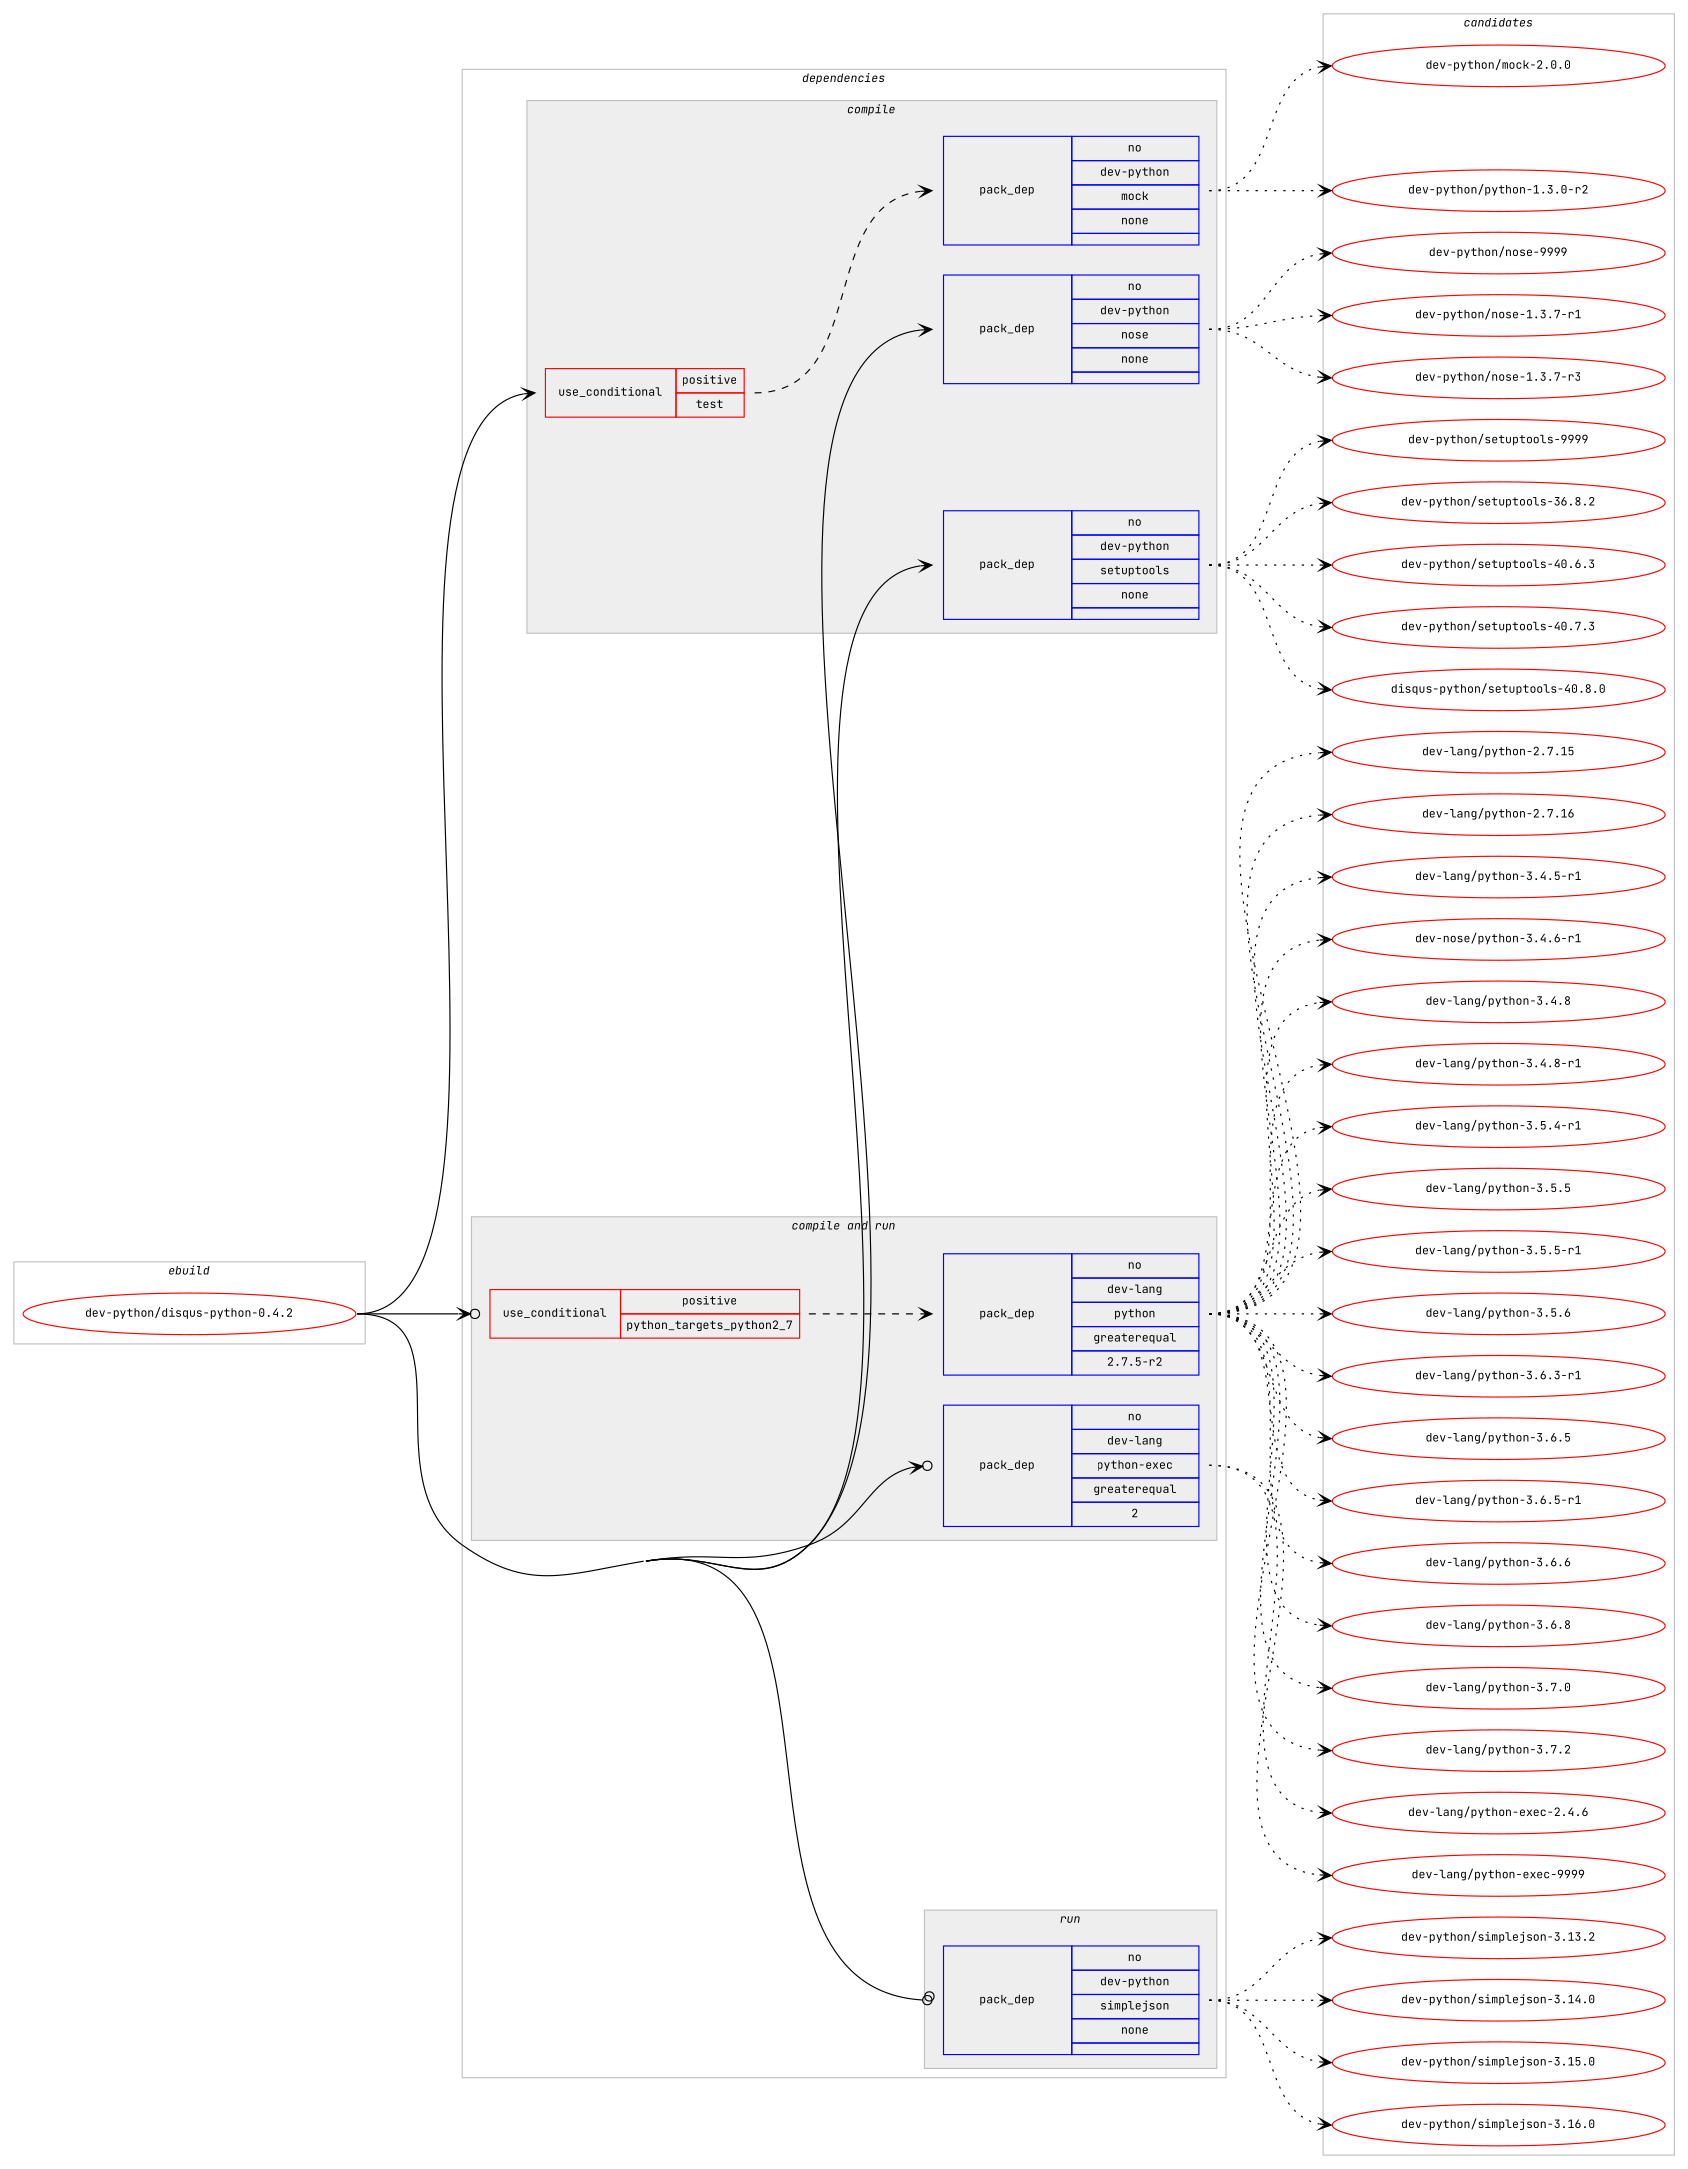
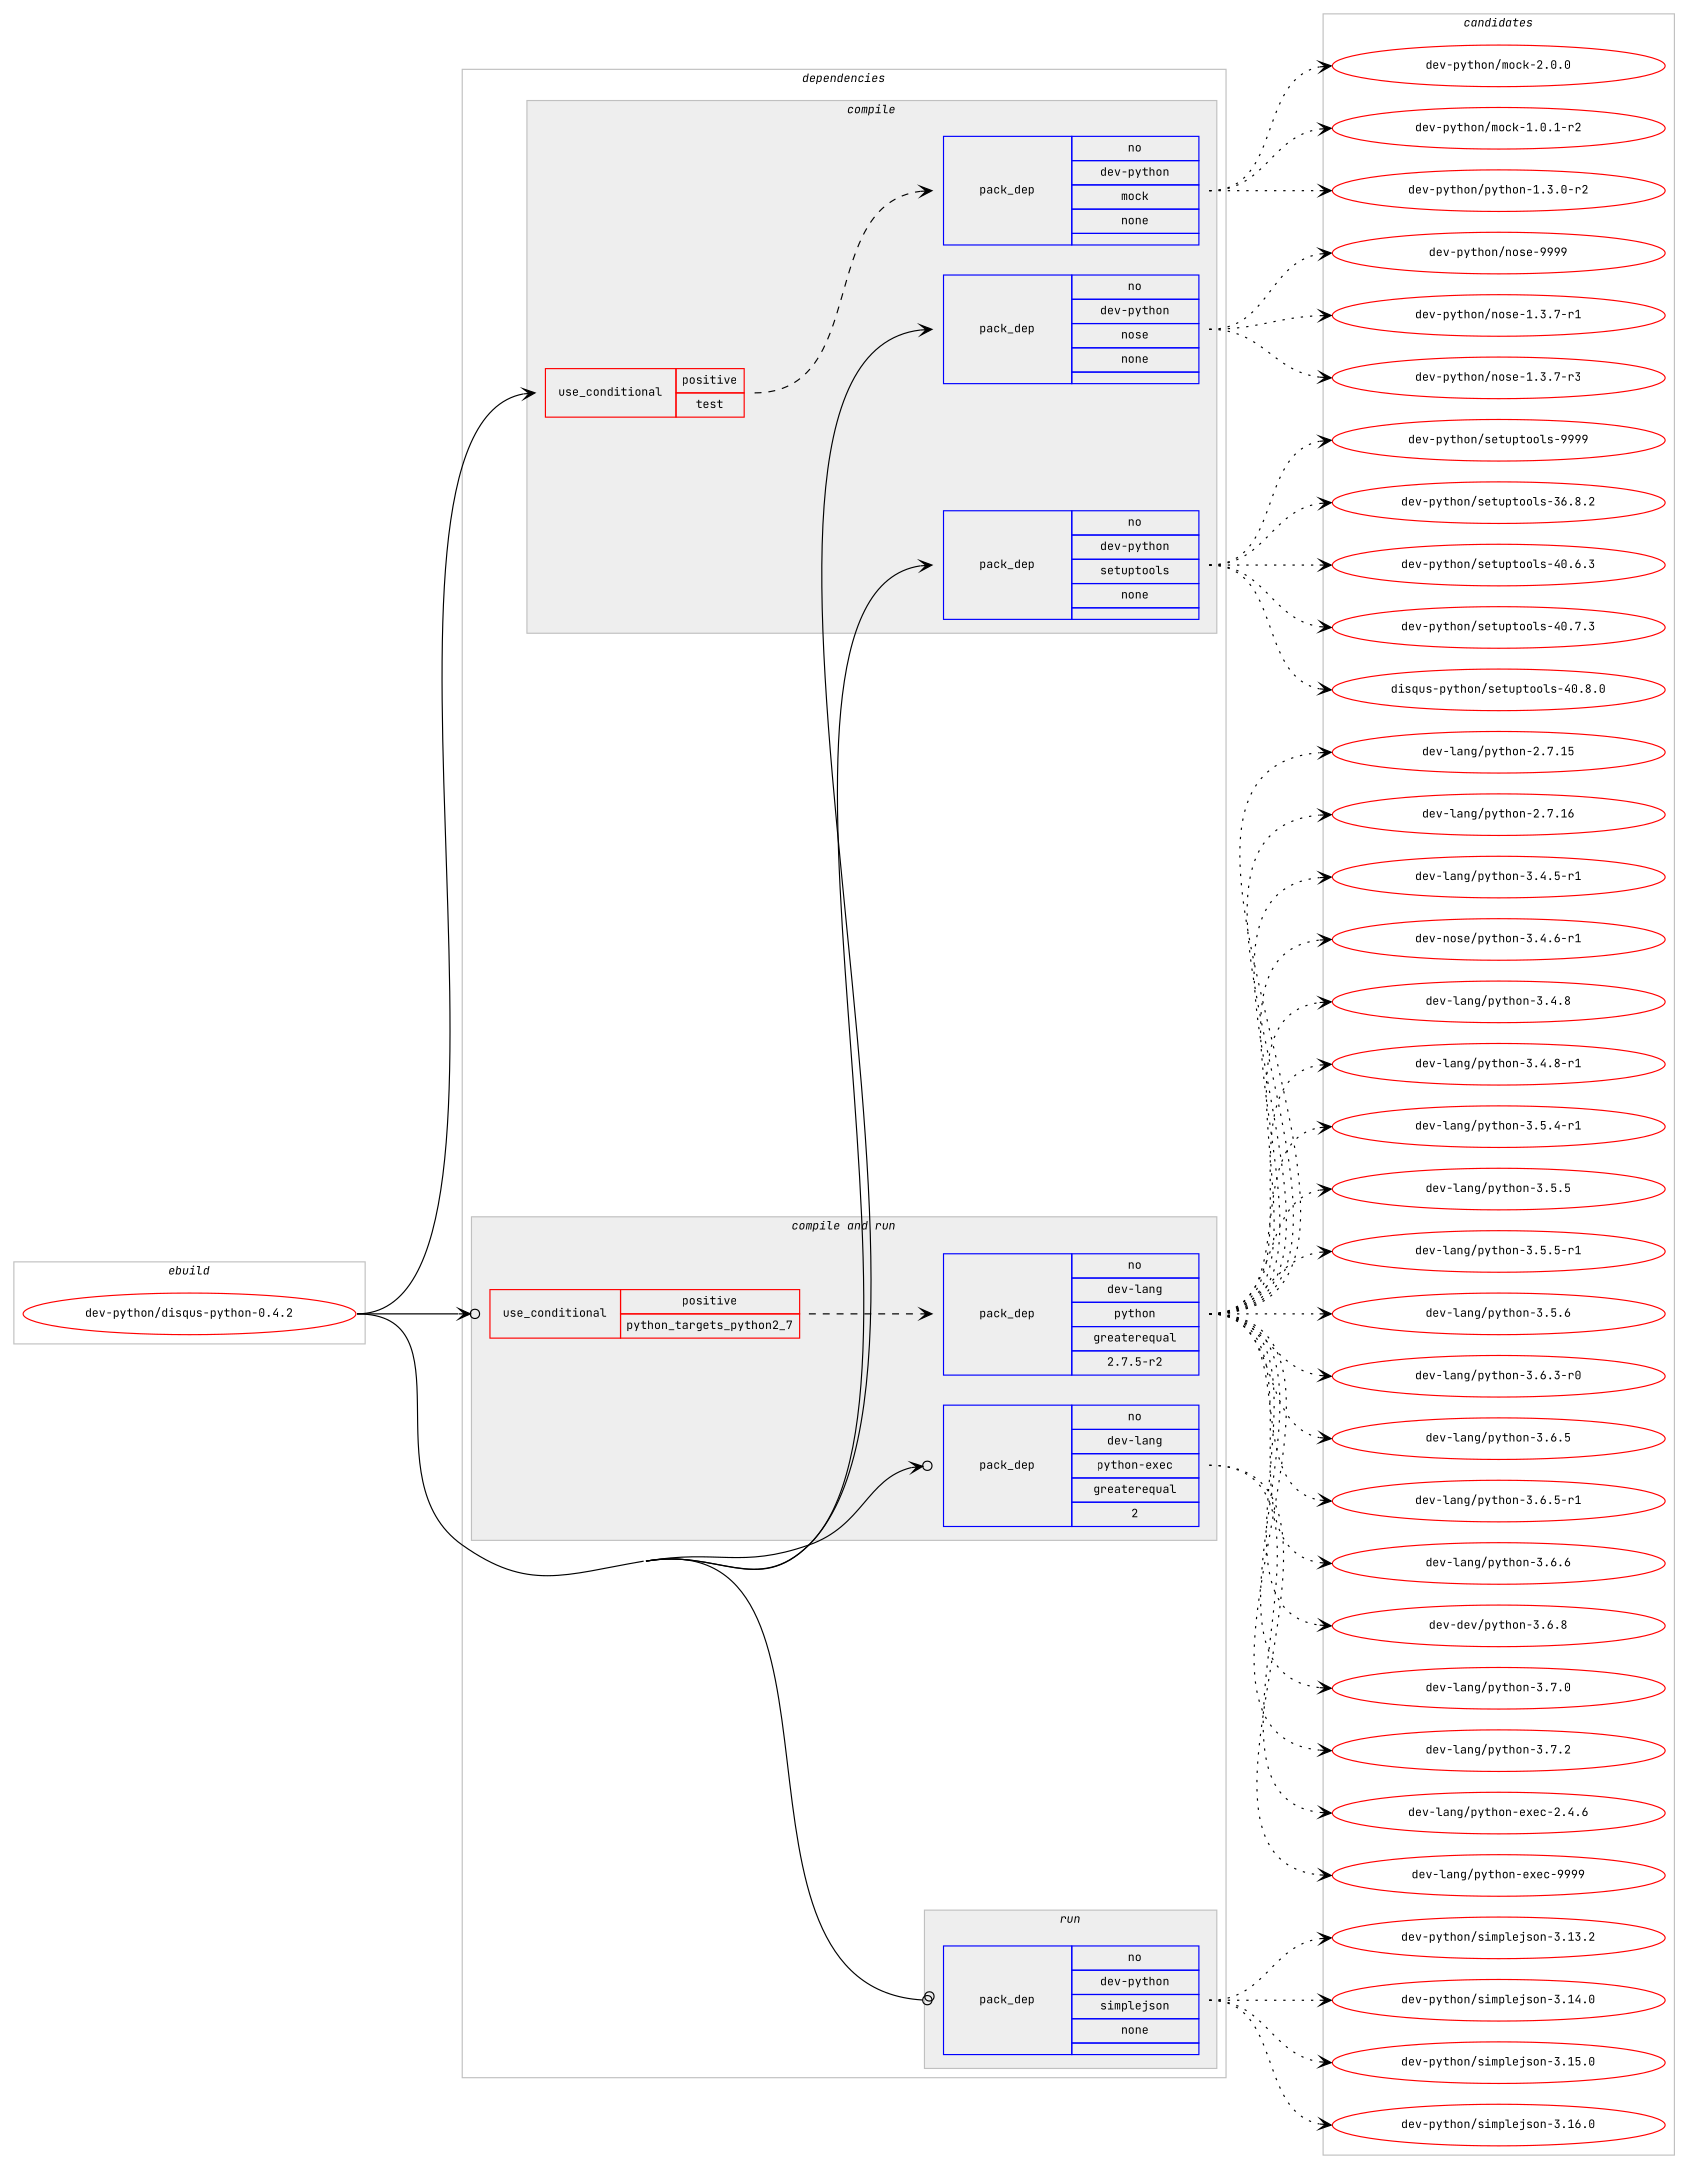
node "dev-python/mock-1.0.1-r2": added
node "dev-lang/python-3.6.3-r1": label "dev-lang/python-3.6.3-r1" -> "dev-lang/python-3.6.3-r0"
node "dev-lang/python-3.6.8": label "dev-lang/python-3.6.8" -> "dev-dev/python-3.6.8"
